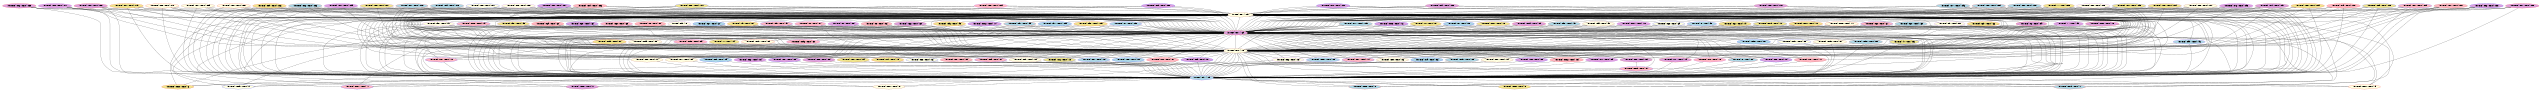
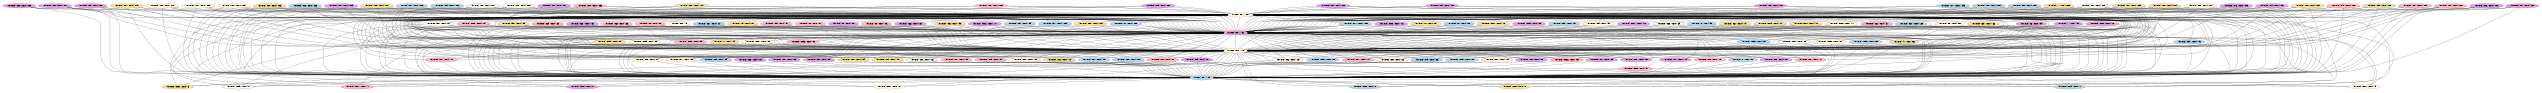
edge "ASMReg('edi').5" -- "VarName('t41',temp).42": now "ASMReg('eax').104" -- "VarName('t41',temp).42"
